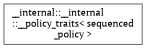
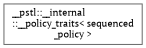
node "__internal::__internal ::__policy_traits< sequenced _policy >": label "__internal::__internal ::__policy_traits< sequenced _policy >" -> "__pstl::__internal ::__policy_traits< sequenced _policy >"
